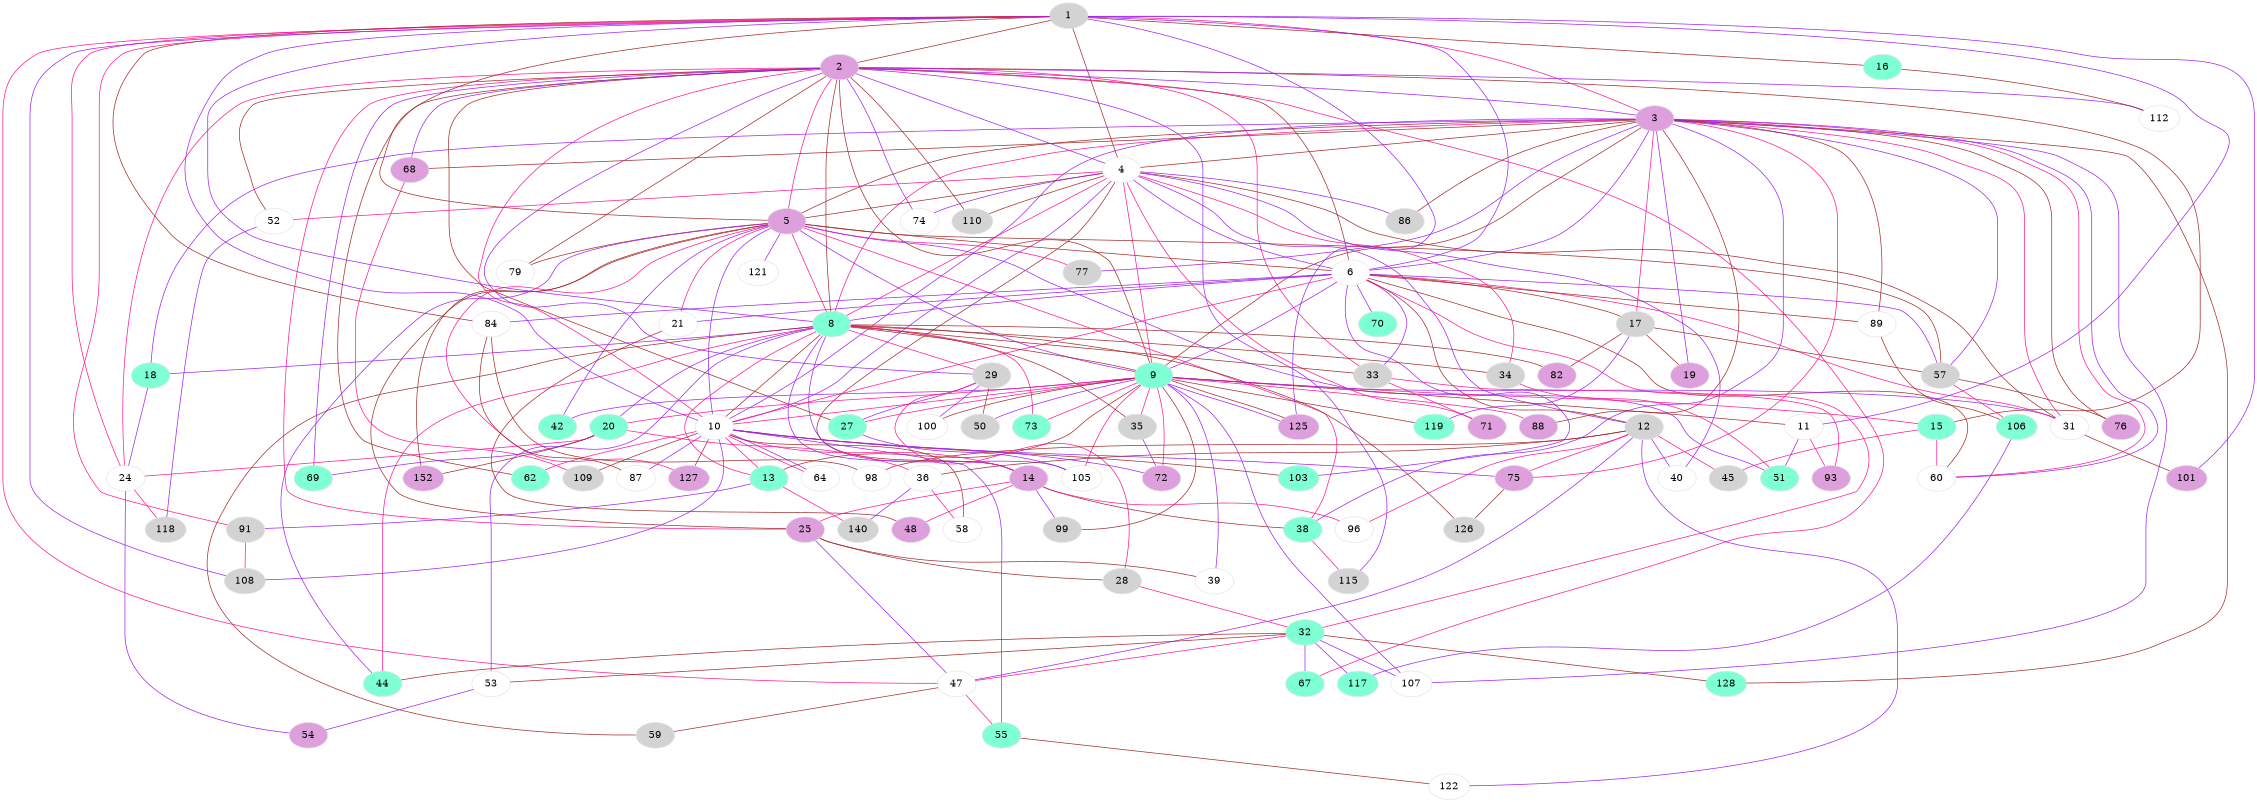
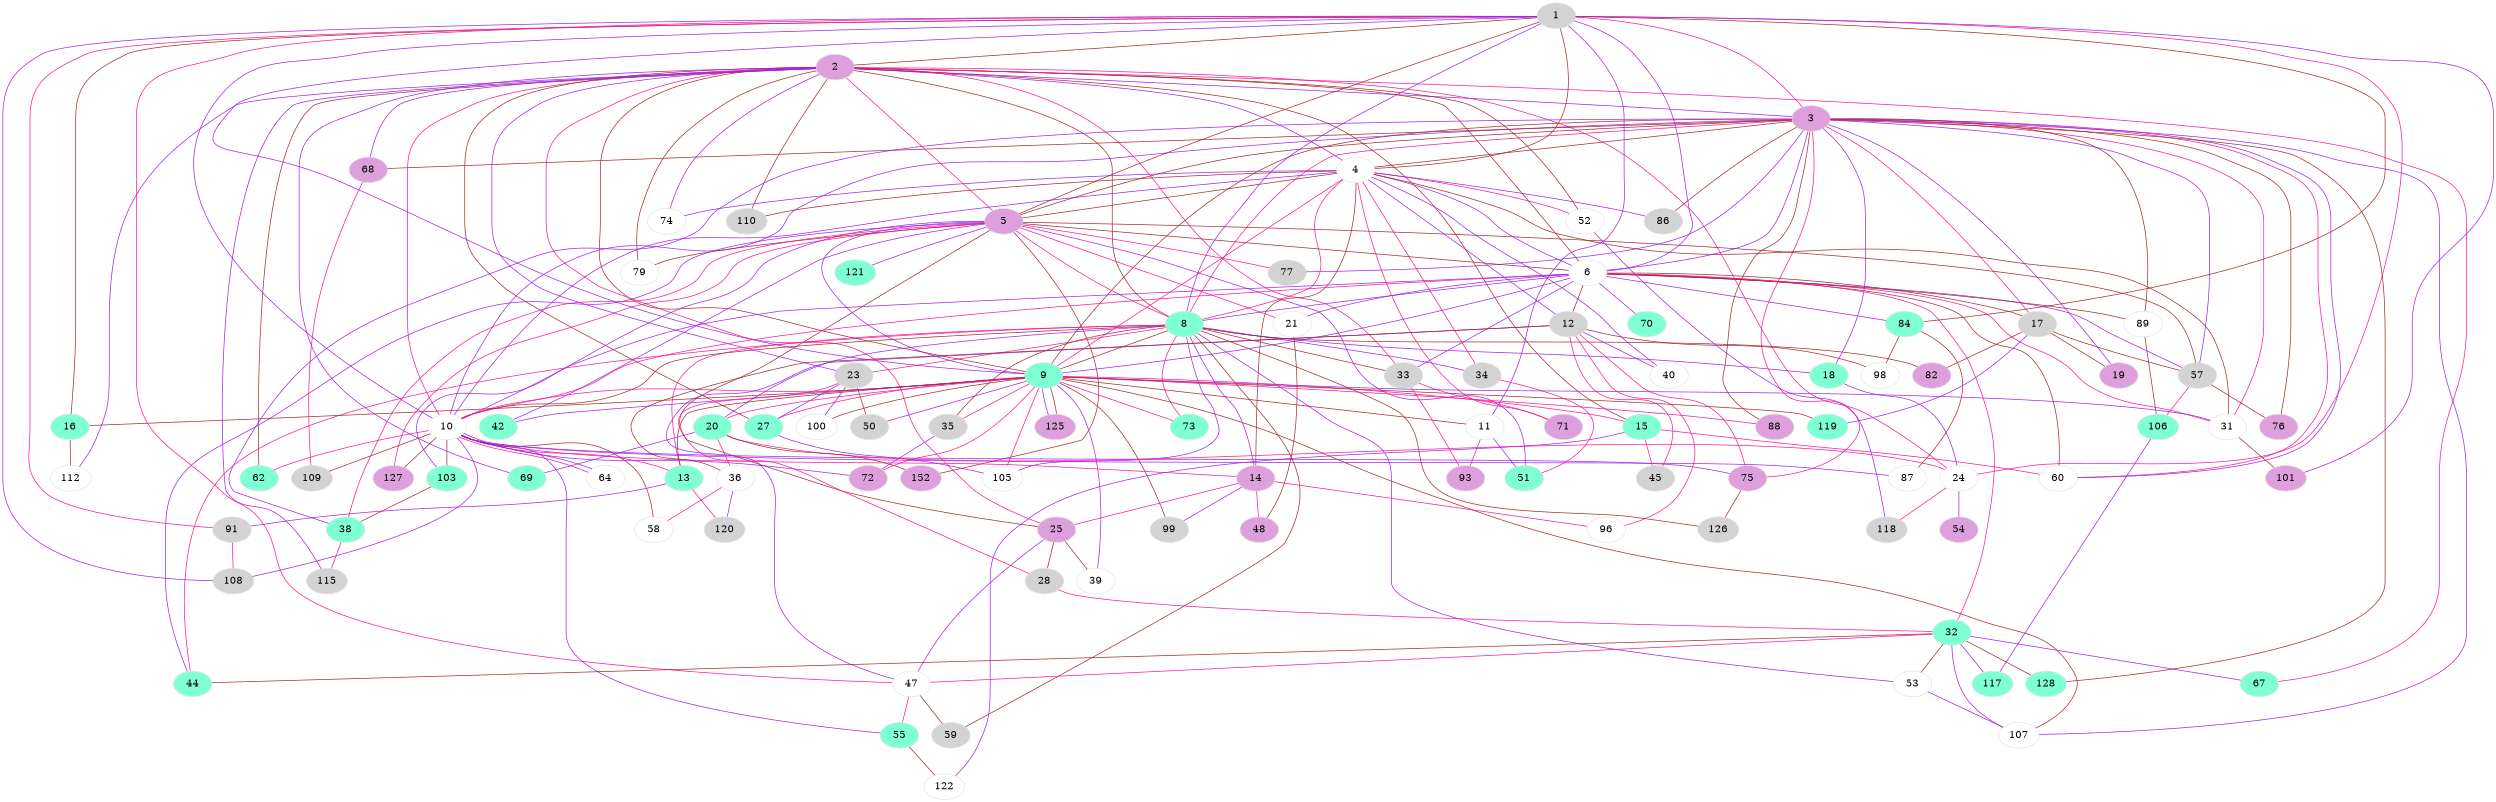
edge "1" -- "125": now "1" -- "9"
node "121": fillcolor white -> aquamarine
node "84": fillcolor white -> aquamarine
edge "8" -- "34": color brown -> purple
node "29": label "29" -> "23"
edge "9" -- "16": added
edge "14" -- "38": now "103" -- "38"
node "140": label "140" -> "120"
edge "9" -- "107": color purple -> brown
edge "12" -- "122": now "15" -- "122"
edge "53" -- "54": now "53" -- "107"
